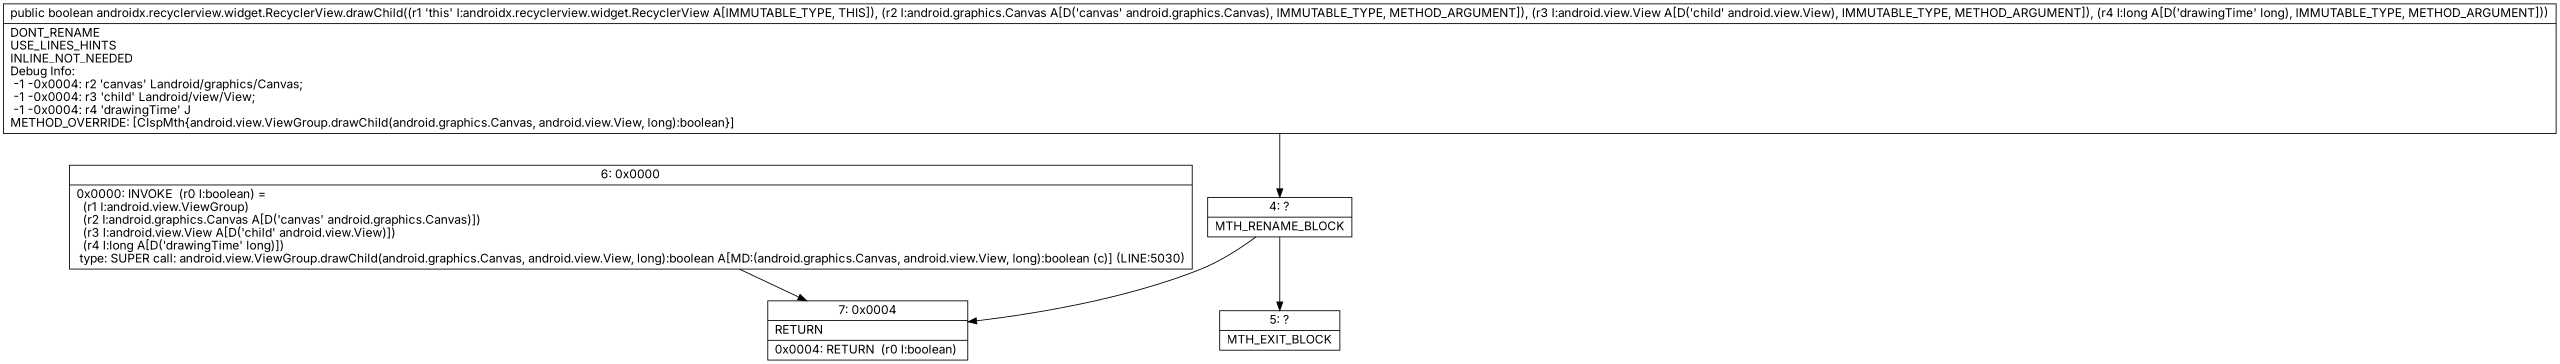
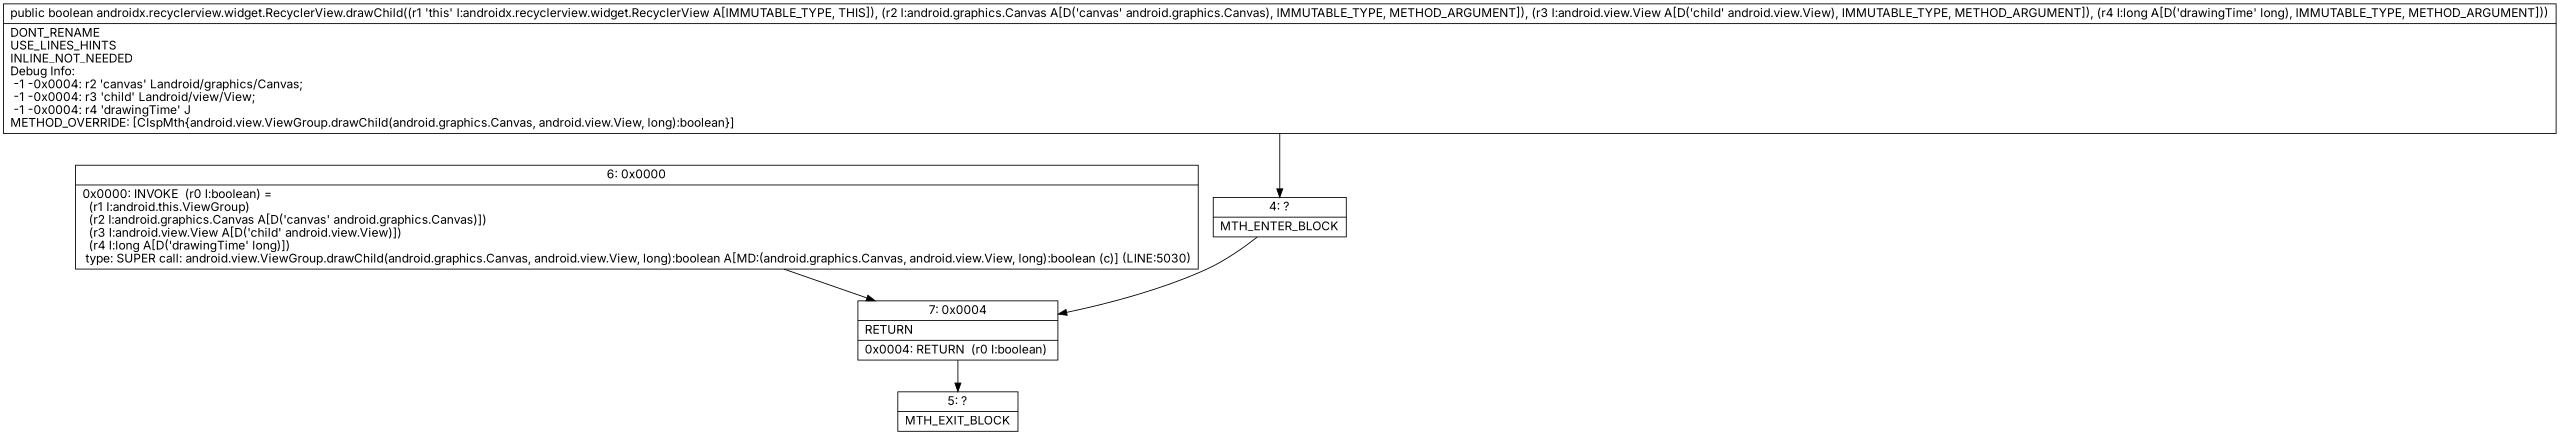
node "6: 0x0000": text "(r1 I:android.view.ViewGroup)" -> "(r1 I:android.this.ViewGroup)"
node "4: ?": text "MTH_RENAME_BLOCK" -> "MTH_ENTER_BLOCK"
edge "4: ?" -> "5: ?": now "7: 0x0004" -> "5: ?"
